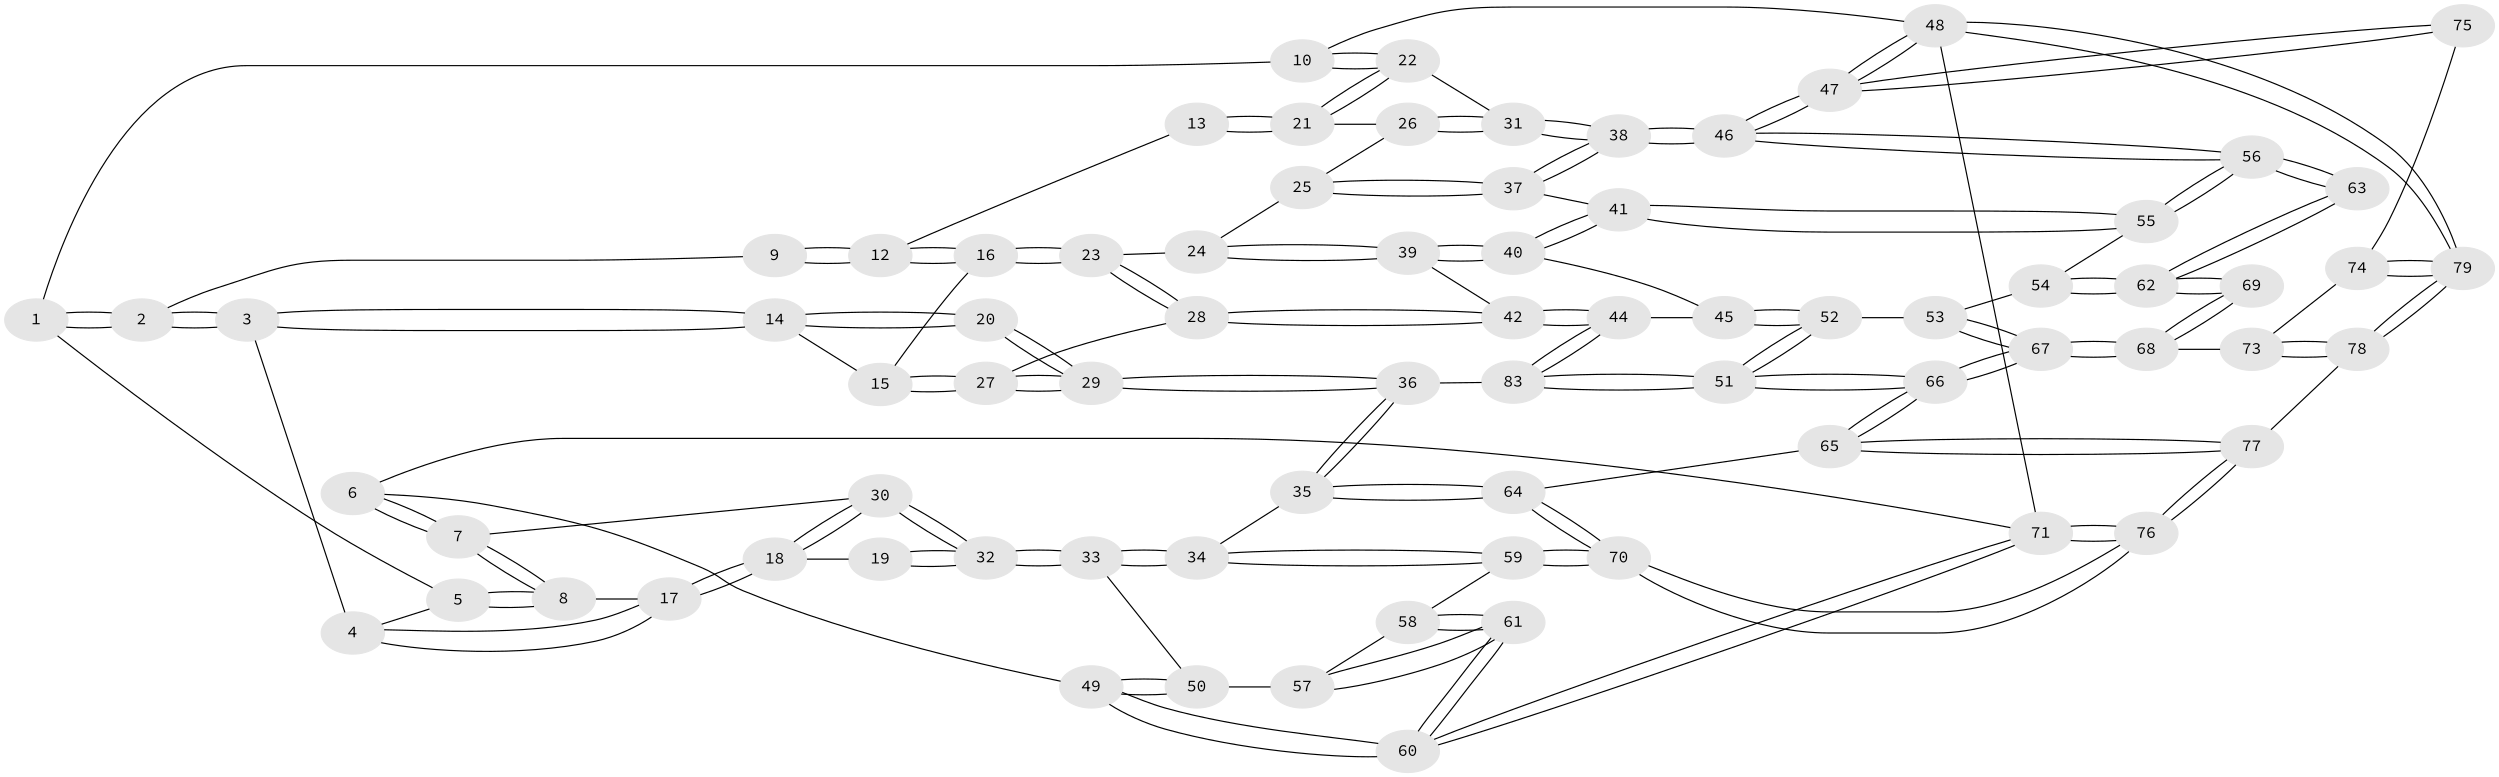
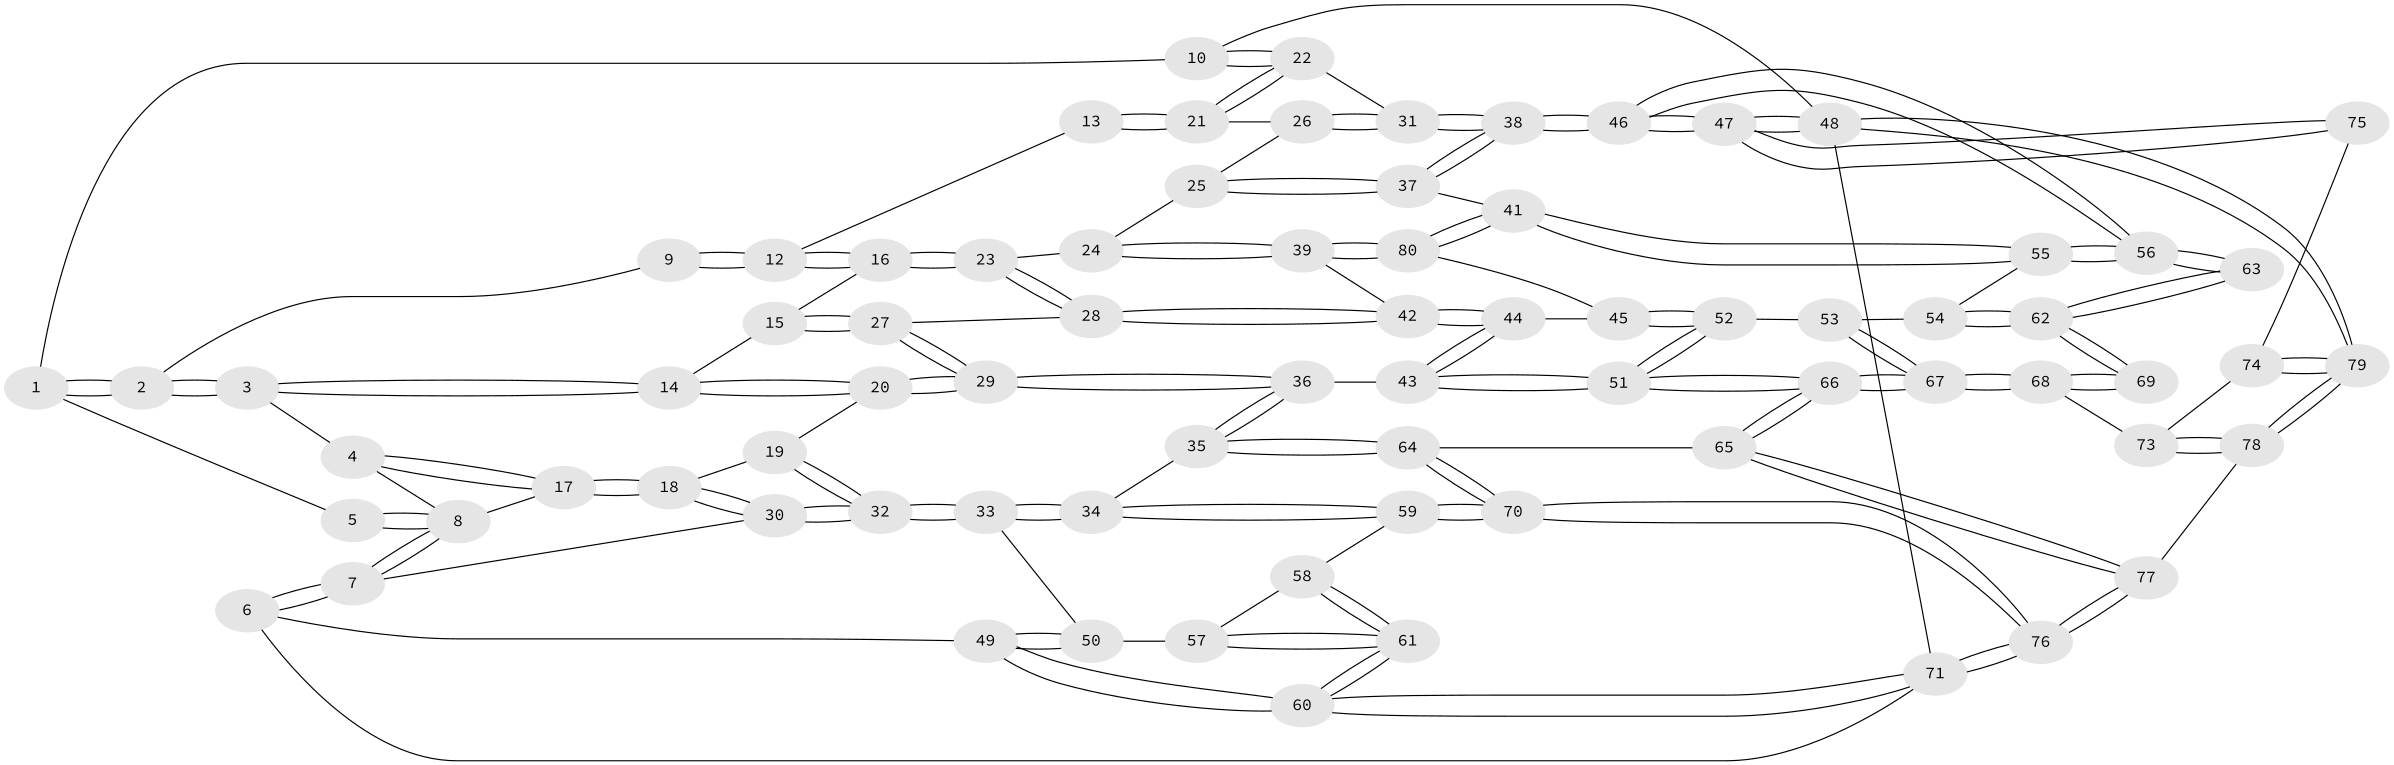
node "40": label "40" -> "80"
node "83": label "83" -> "43"
edge "20" -- "19": added
edge "5" -- "4": now "8" -- "4"
